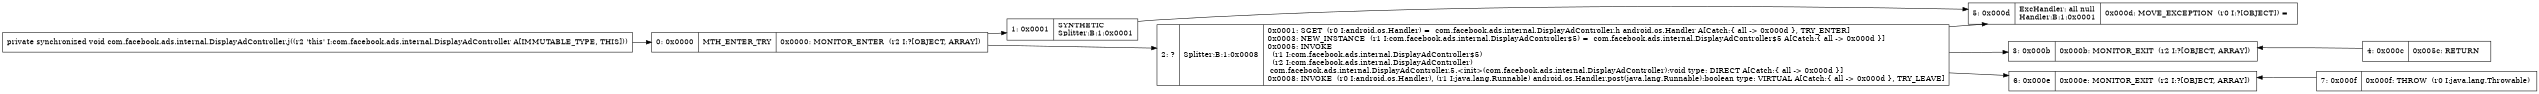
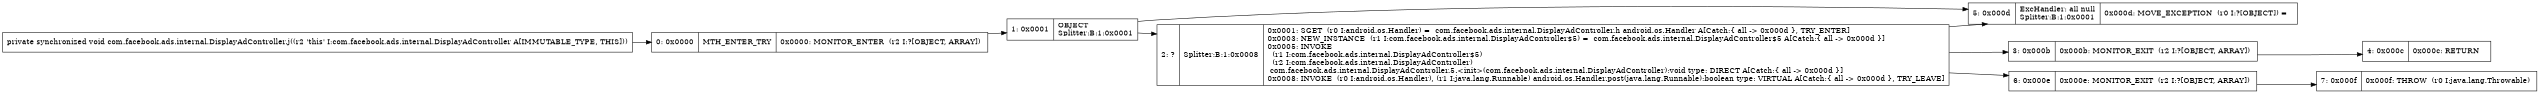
node "5: 0x000d": text "Handler:B:1:0x0001" -> "Splitter:B:1:0x0001"
node "1: 0x0001": text "SYNTHETIC" -> "OBJECT"
edge "0: 0x0000" -> "2: ?": now "1: 0x0001" -> "2: ?"
edge "4: 0x000c" -> "3: 0x000b": reversed
node "4: 0x000c": text "0x005c: RETURN" -> "0x000c: RETURN"
edge "7: 0x000f" -> "6: 0x000e": reversed
